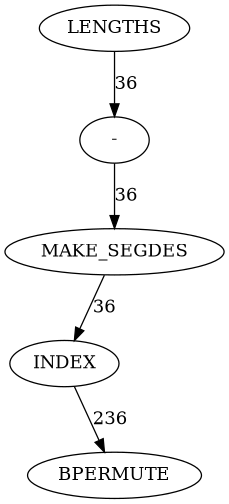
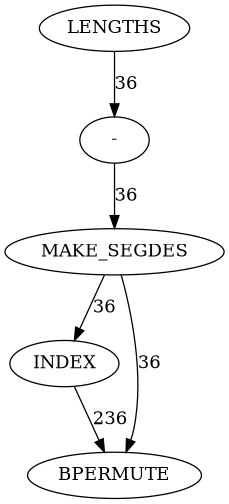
edge "MAKE_SEGDES" -> "BPERMUTE": added, label "36"
